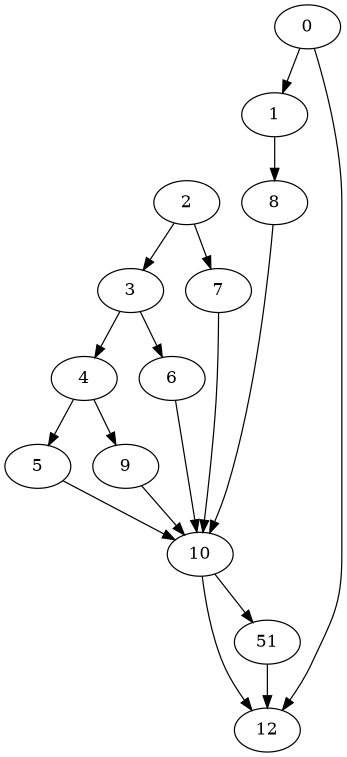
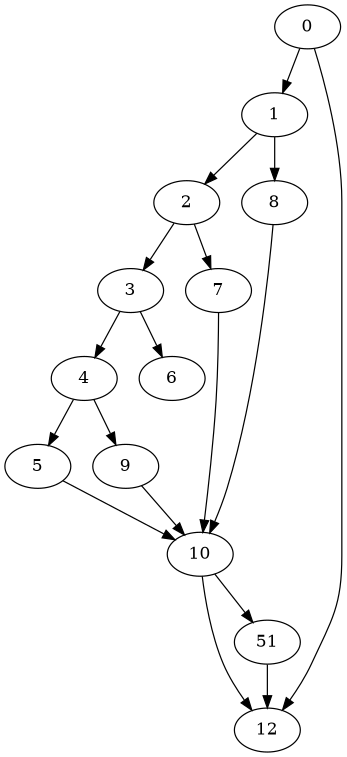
edge "1" -> "2": added
edge "6" -> "10": removed
